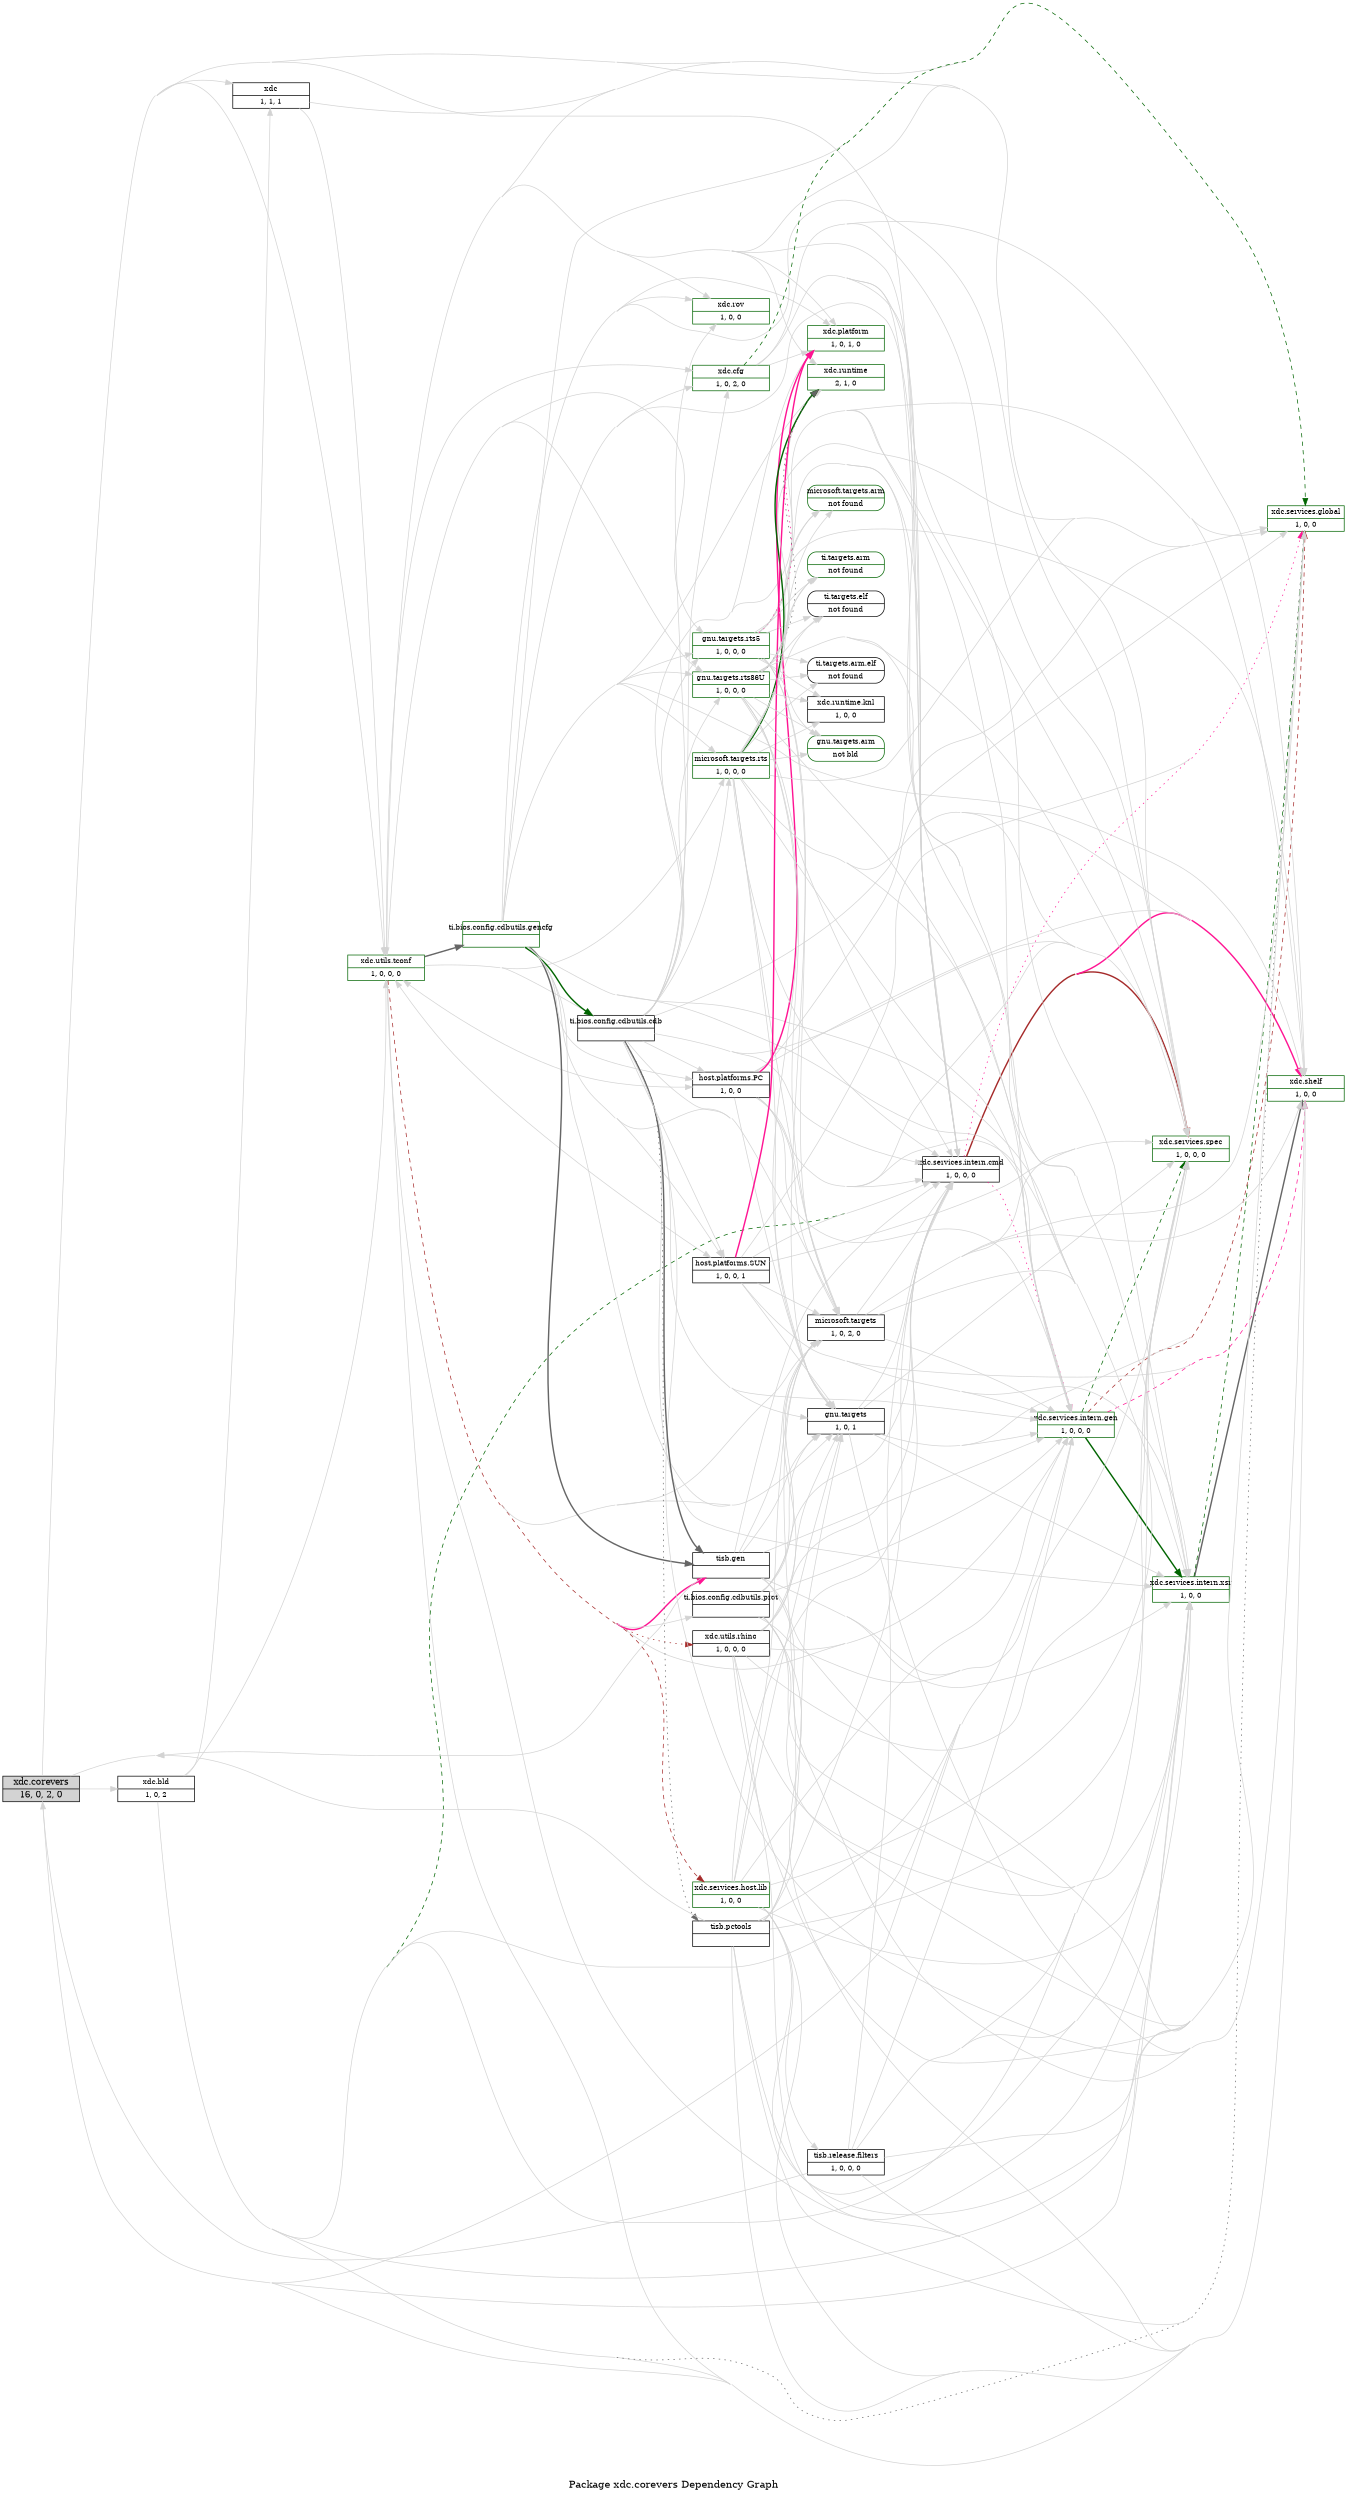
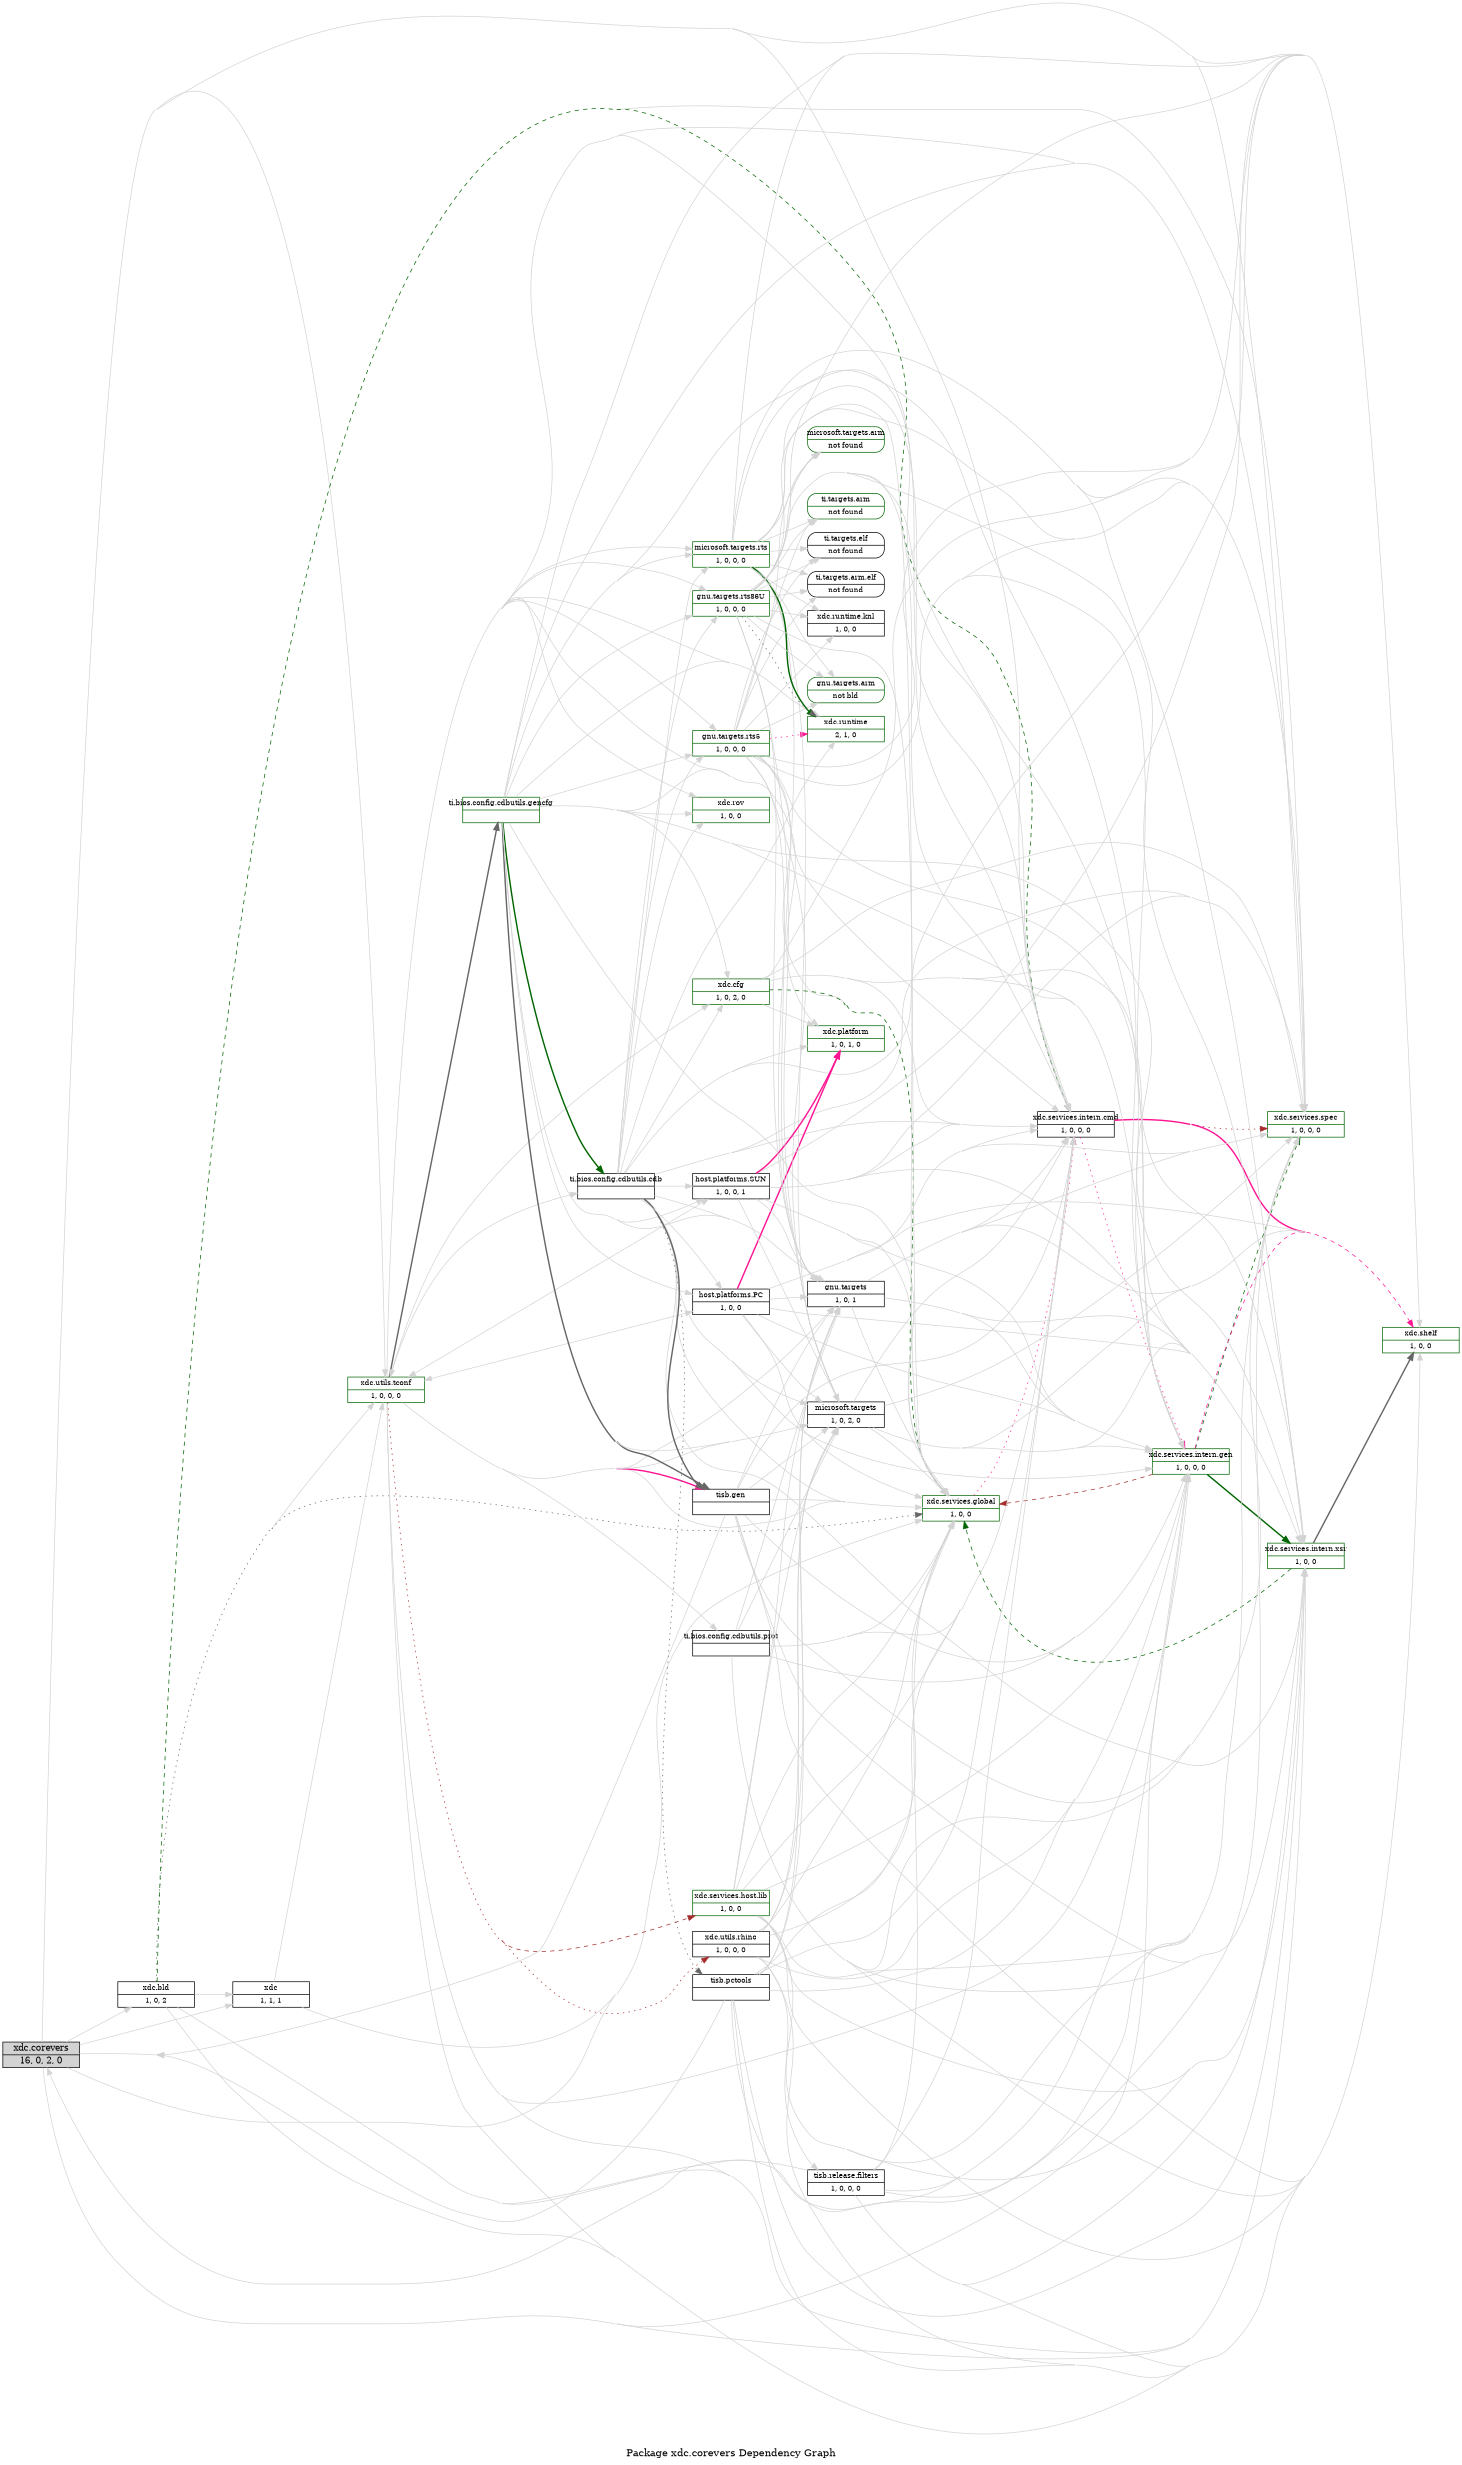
edge "xdc.services.intern.cmd" -> "xdc.services.global": reversed
edge "xdc.services.intern.cmd" -> "xdc.services.spec": style bold -> dotted
